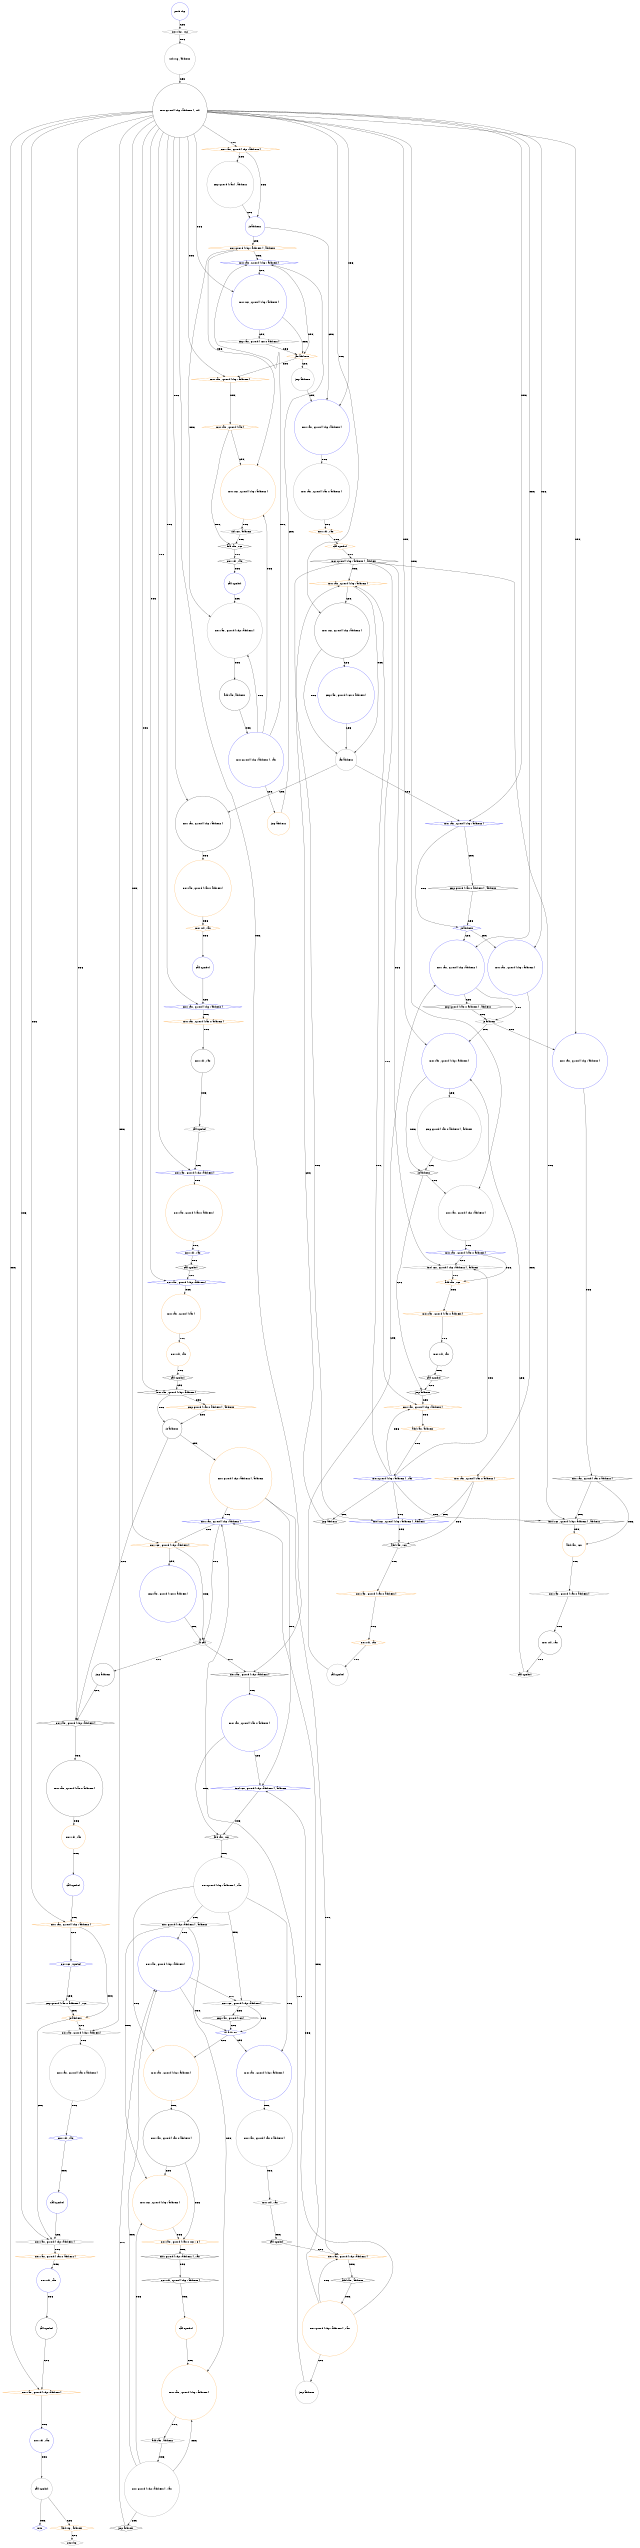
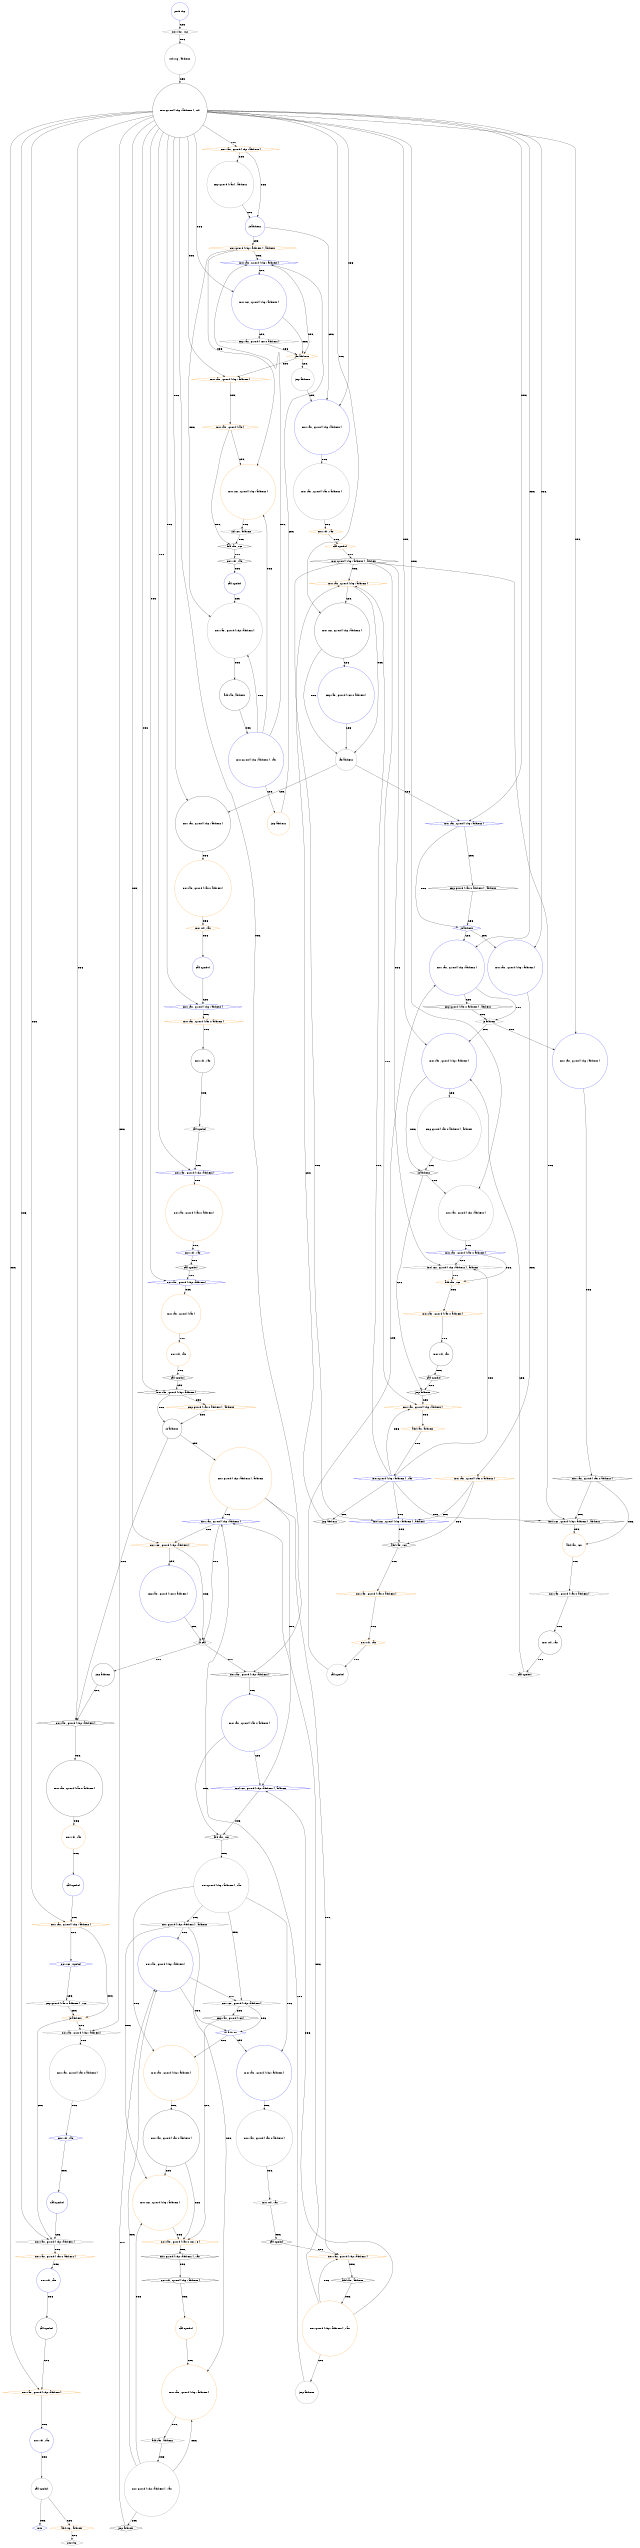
edge "cmp rax , qword [ rcx ]" -> "shl address": now "cmp rax , qword [ rcx ]" -> "mov rax , qword [ rax + rcx * 8 ]"
